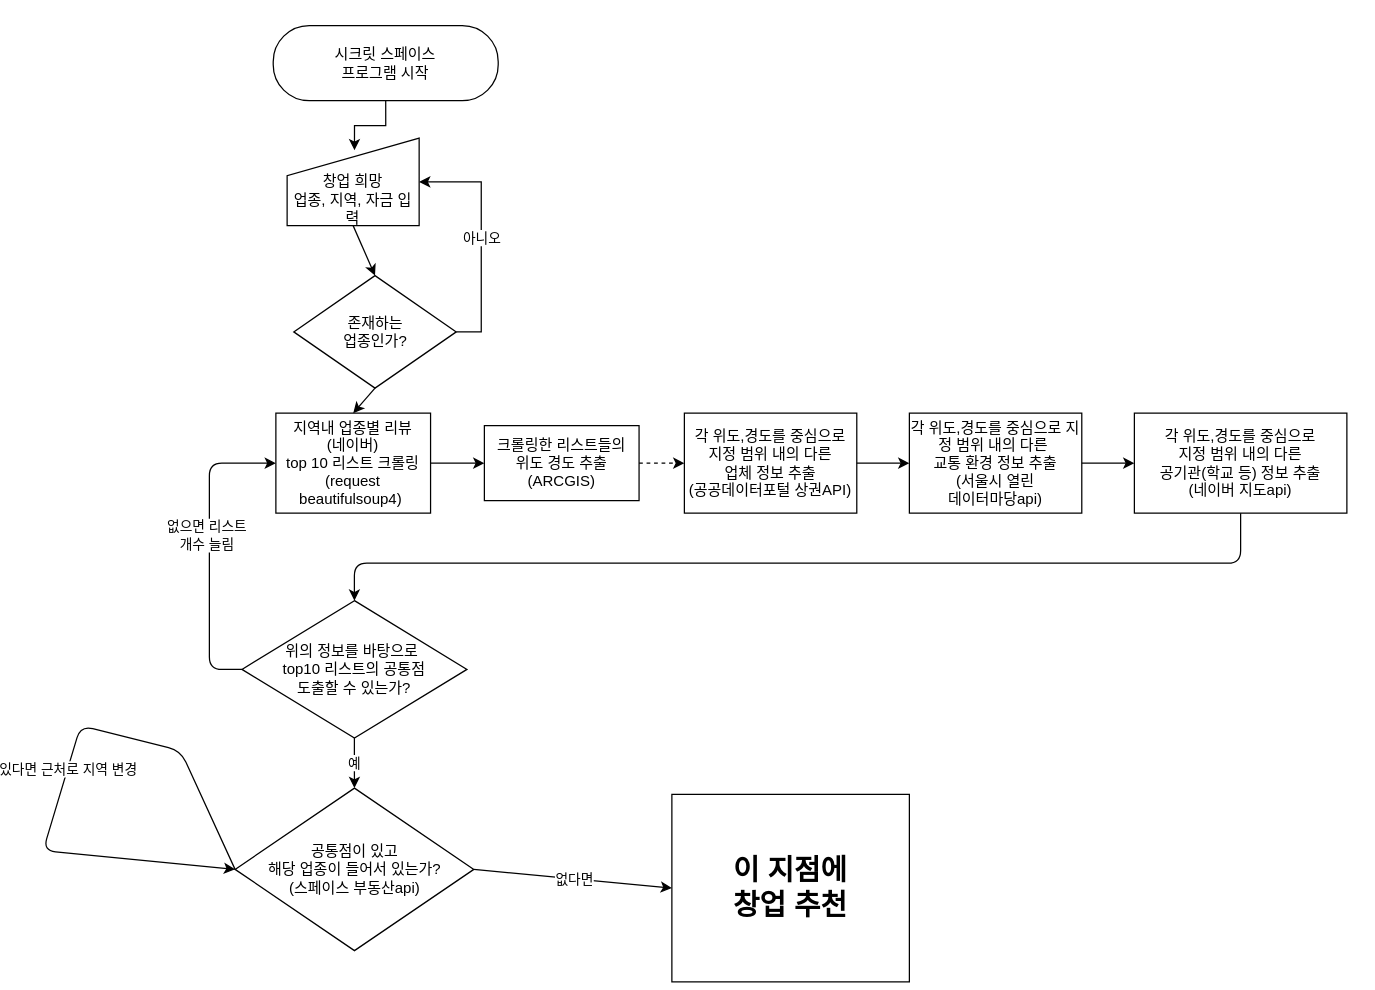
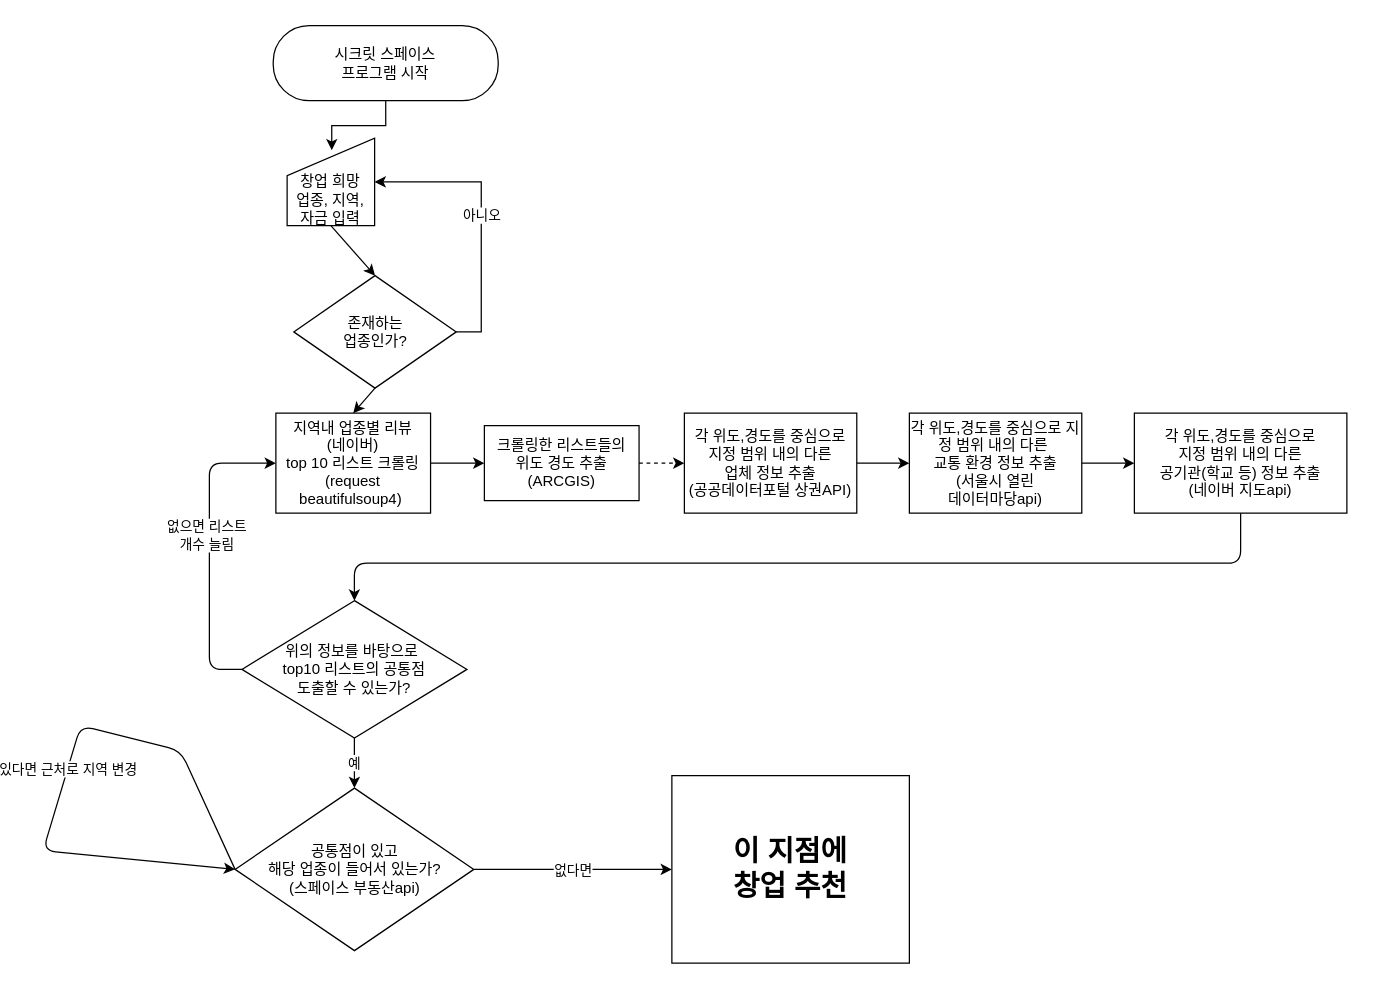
node "창업 희망 업종, 지역, 자금 입력": size 132x88 -> 88x88
node "이 지점에 창업 추천": moved (791, 888) -> (791, 869)
